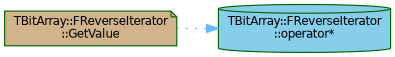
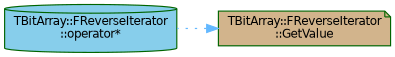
edge "TBitArray::FReverseIterator ::GetValue" -> "TBitArray::FReverseIterator ::operator*": reversed
